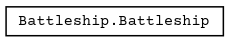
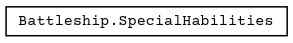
node "Battleship.Battleship": label "Battleship.Battleship" -> "Battleship.SpecialHabilities"
